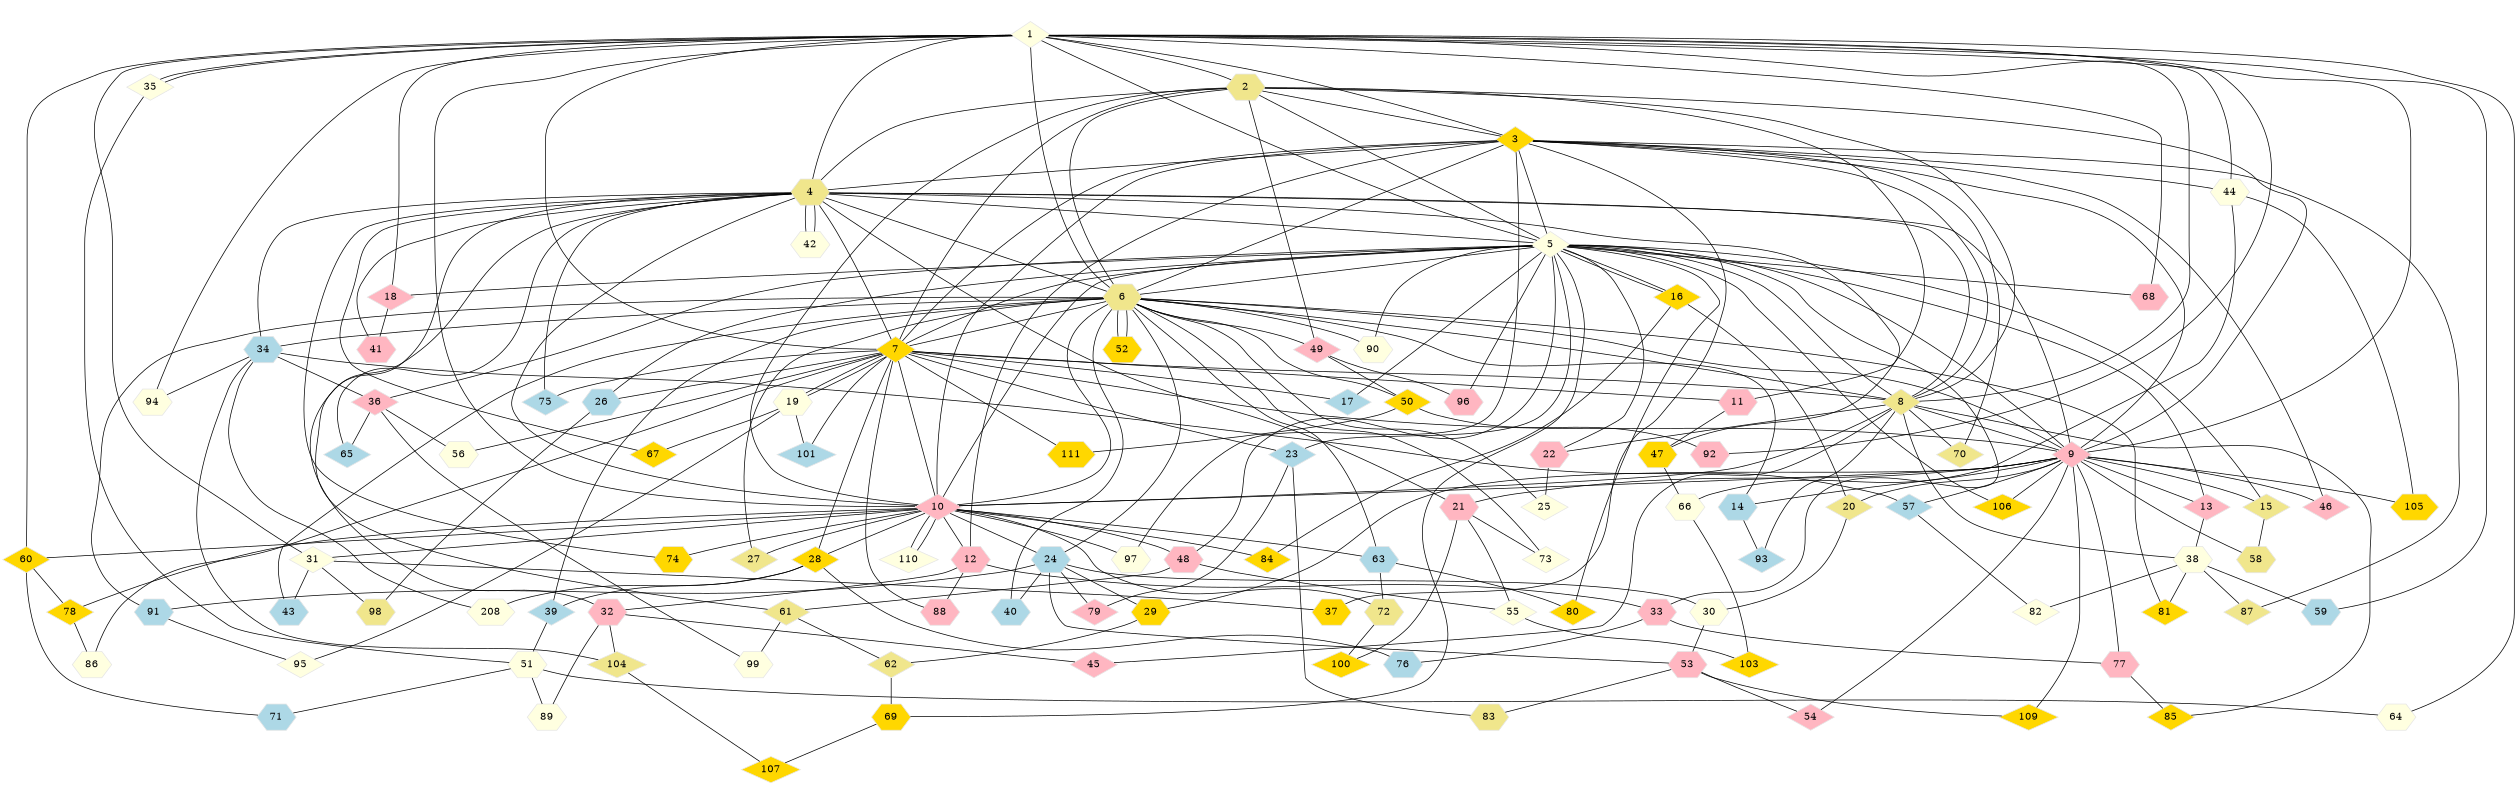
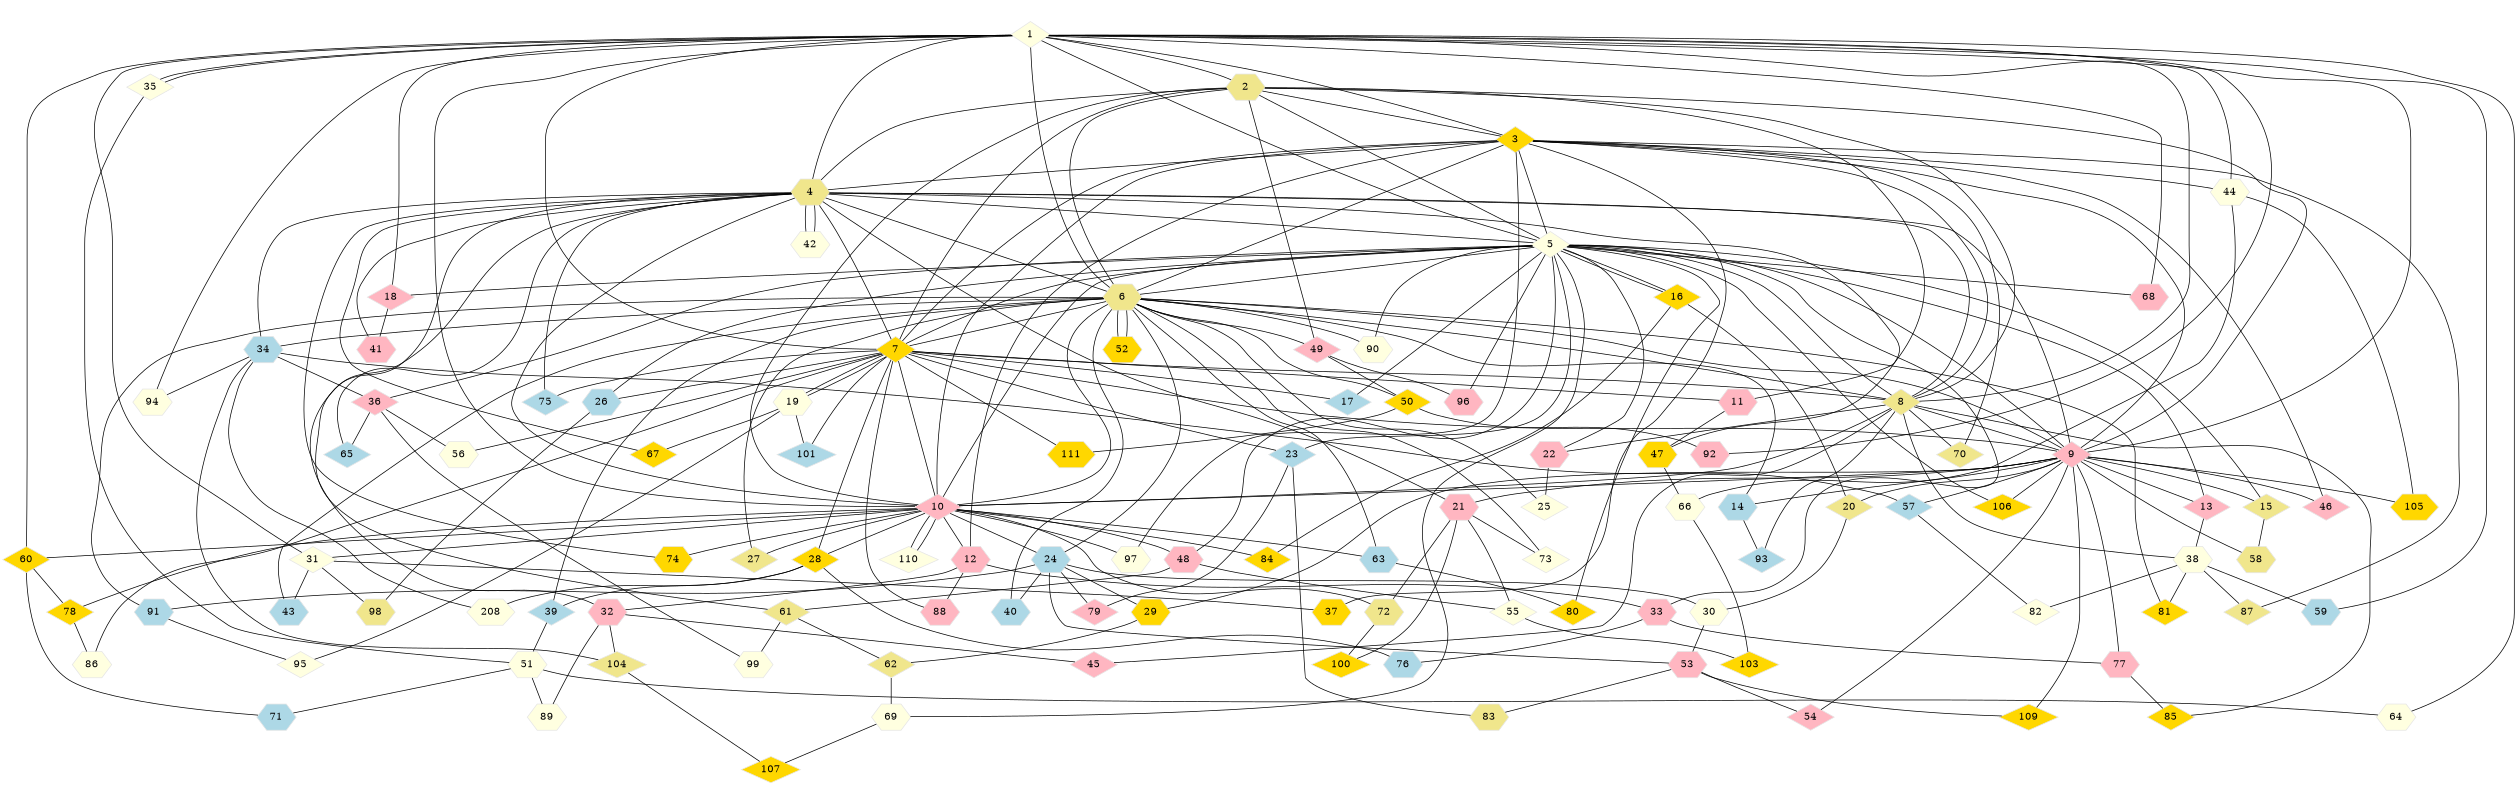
edge "63" -- "72": now "21" -- "72"
node "69": fillcolor gold -> lightyellow
